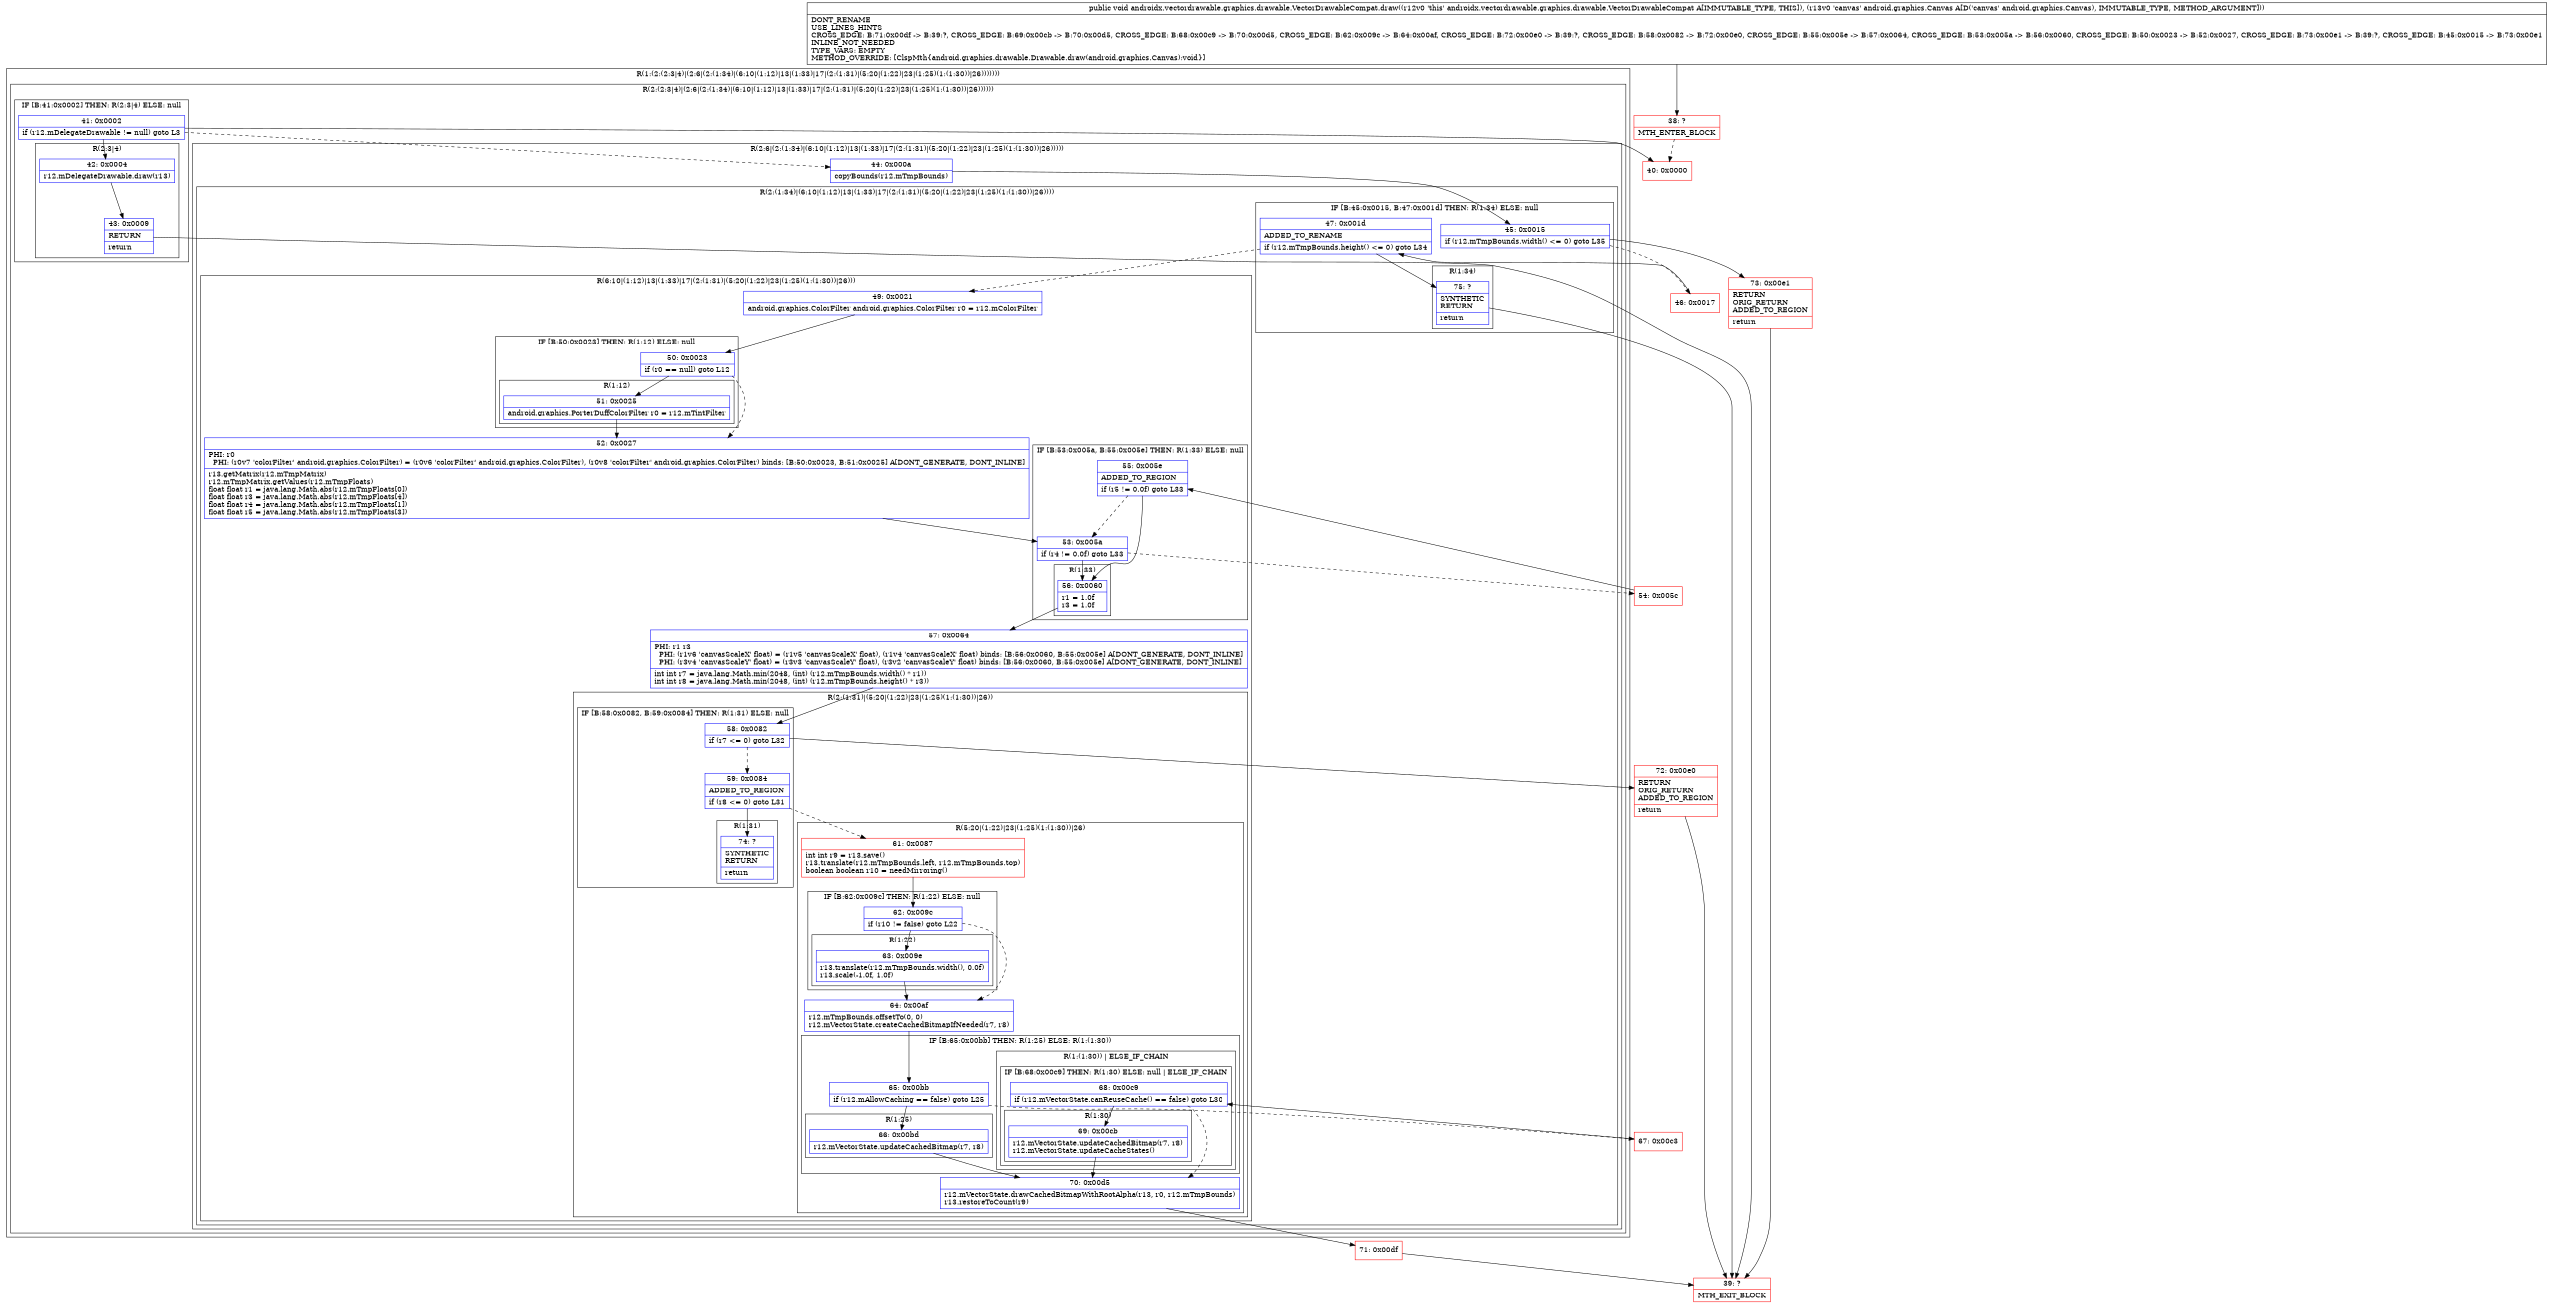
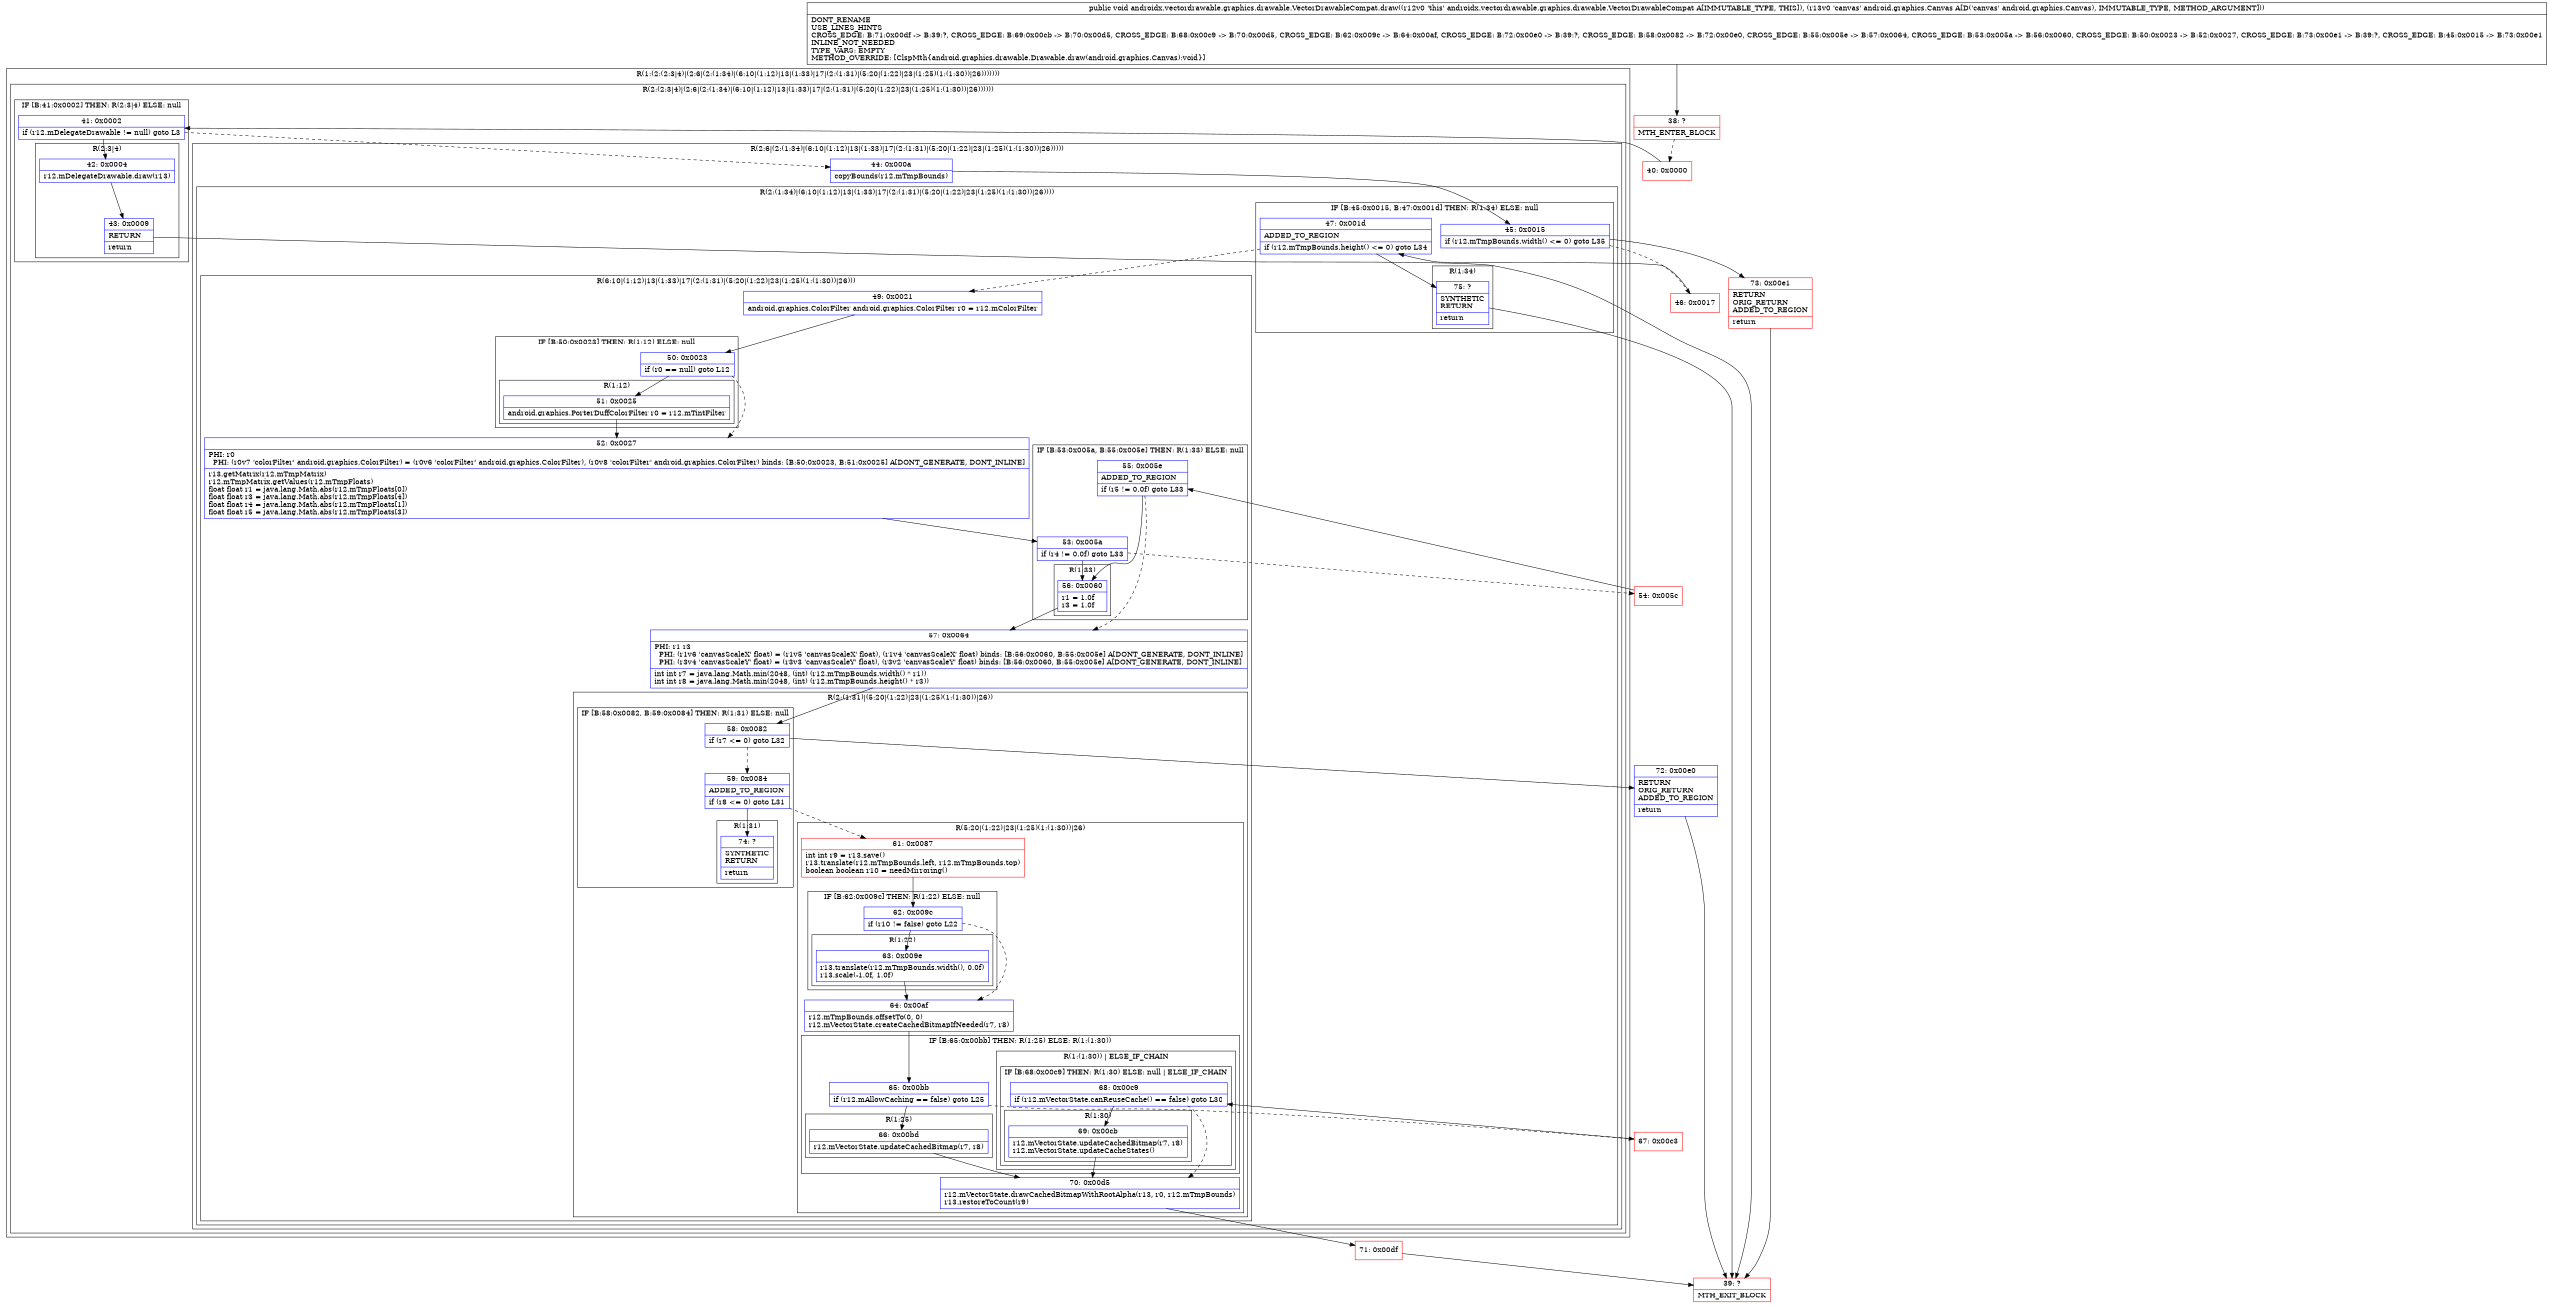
edge "41: 0x0002" -> "40: 0x0000": reversed
node "47: 0x001d": text "ADDED_TO_RENAME" -> "ADDED_TO_REGION"
edge "55: 0x005e" -> "53: 0x005a": now "55: 0x005e" -> "57: 0x0064"
node "72: 0x00e0": color red -> blue
